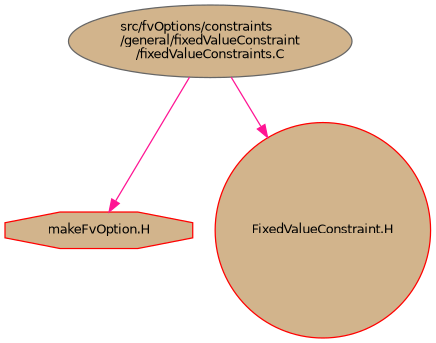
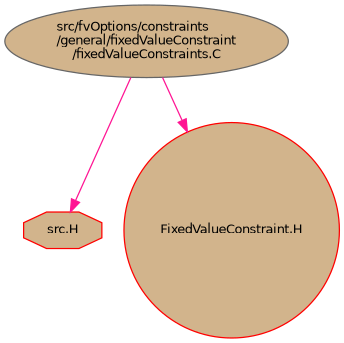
node "makeFvOption.H": label "makeFvOption.H" -> "src.H"
